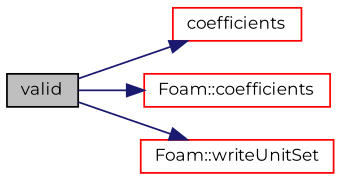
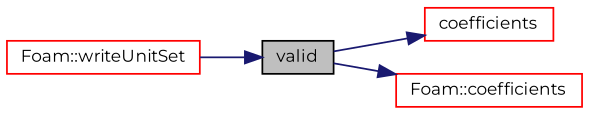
edge "valid" -> "Foam::writeUnitSet": reversed
